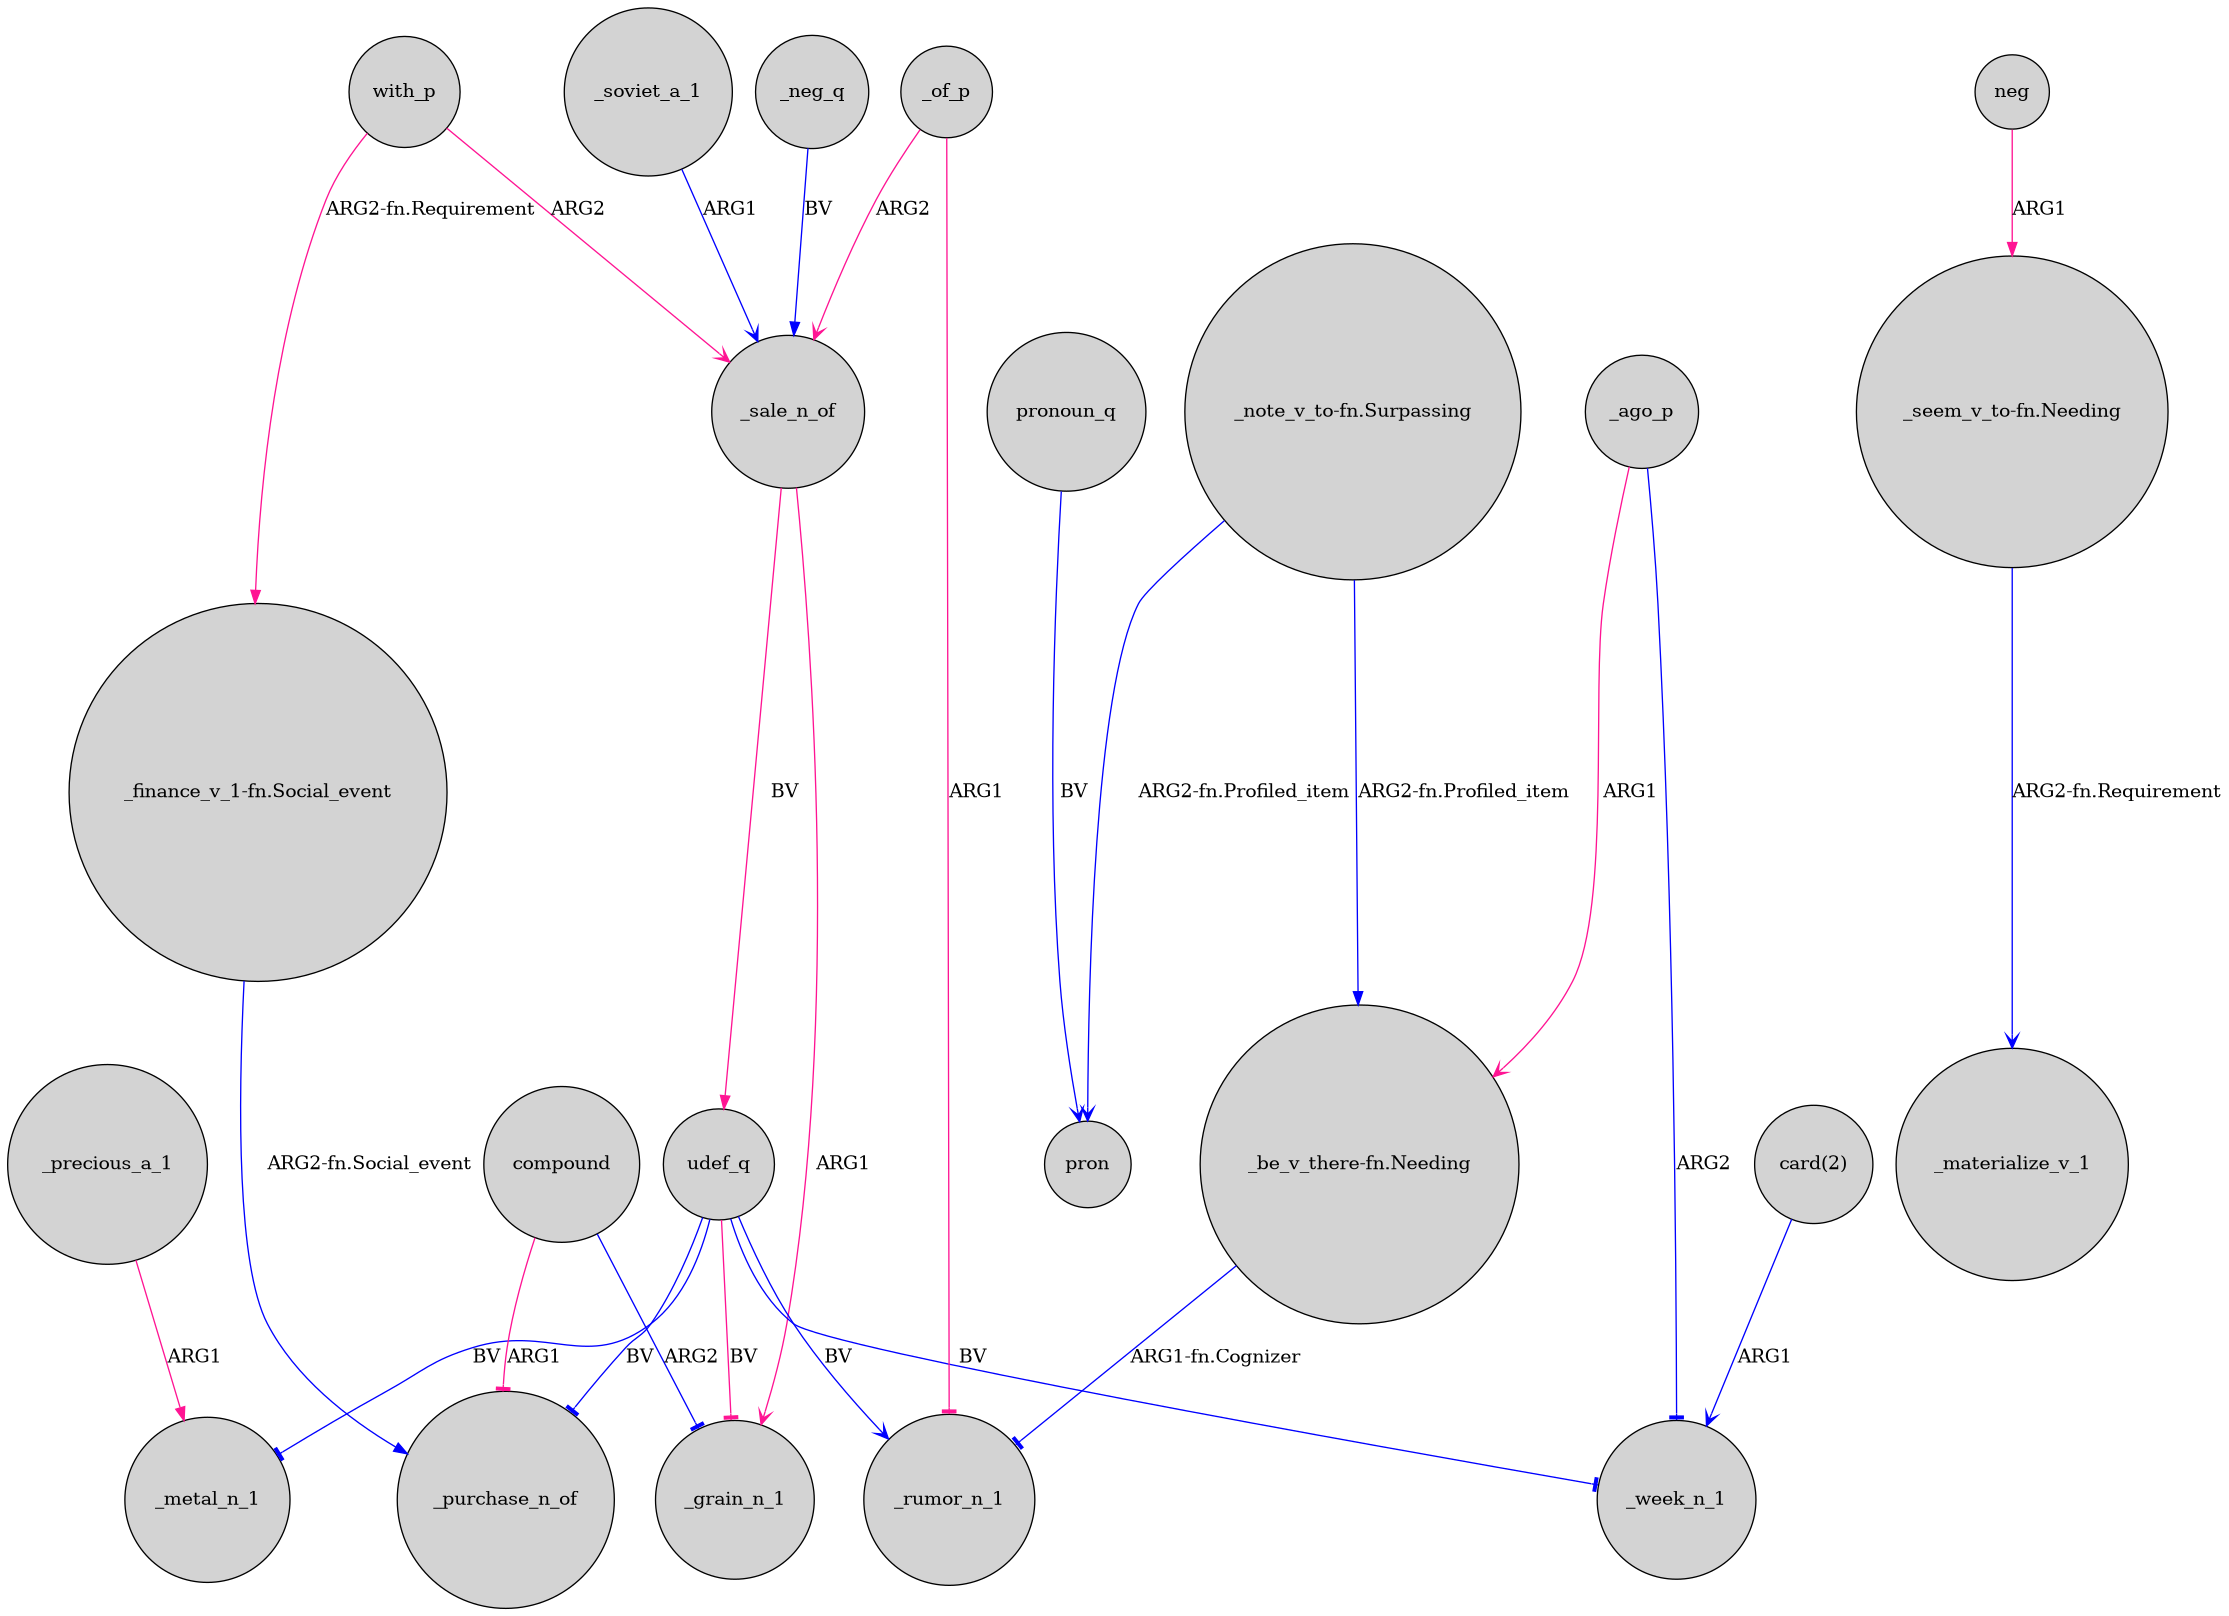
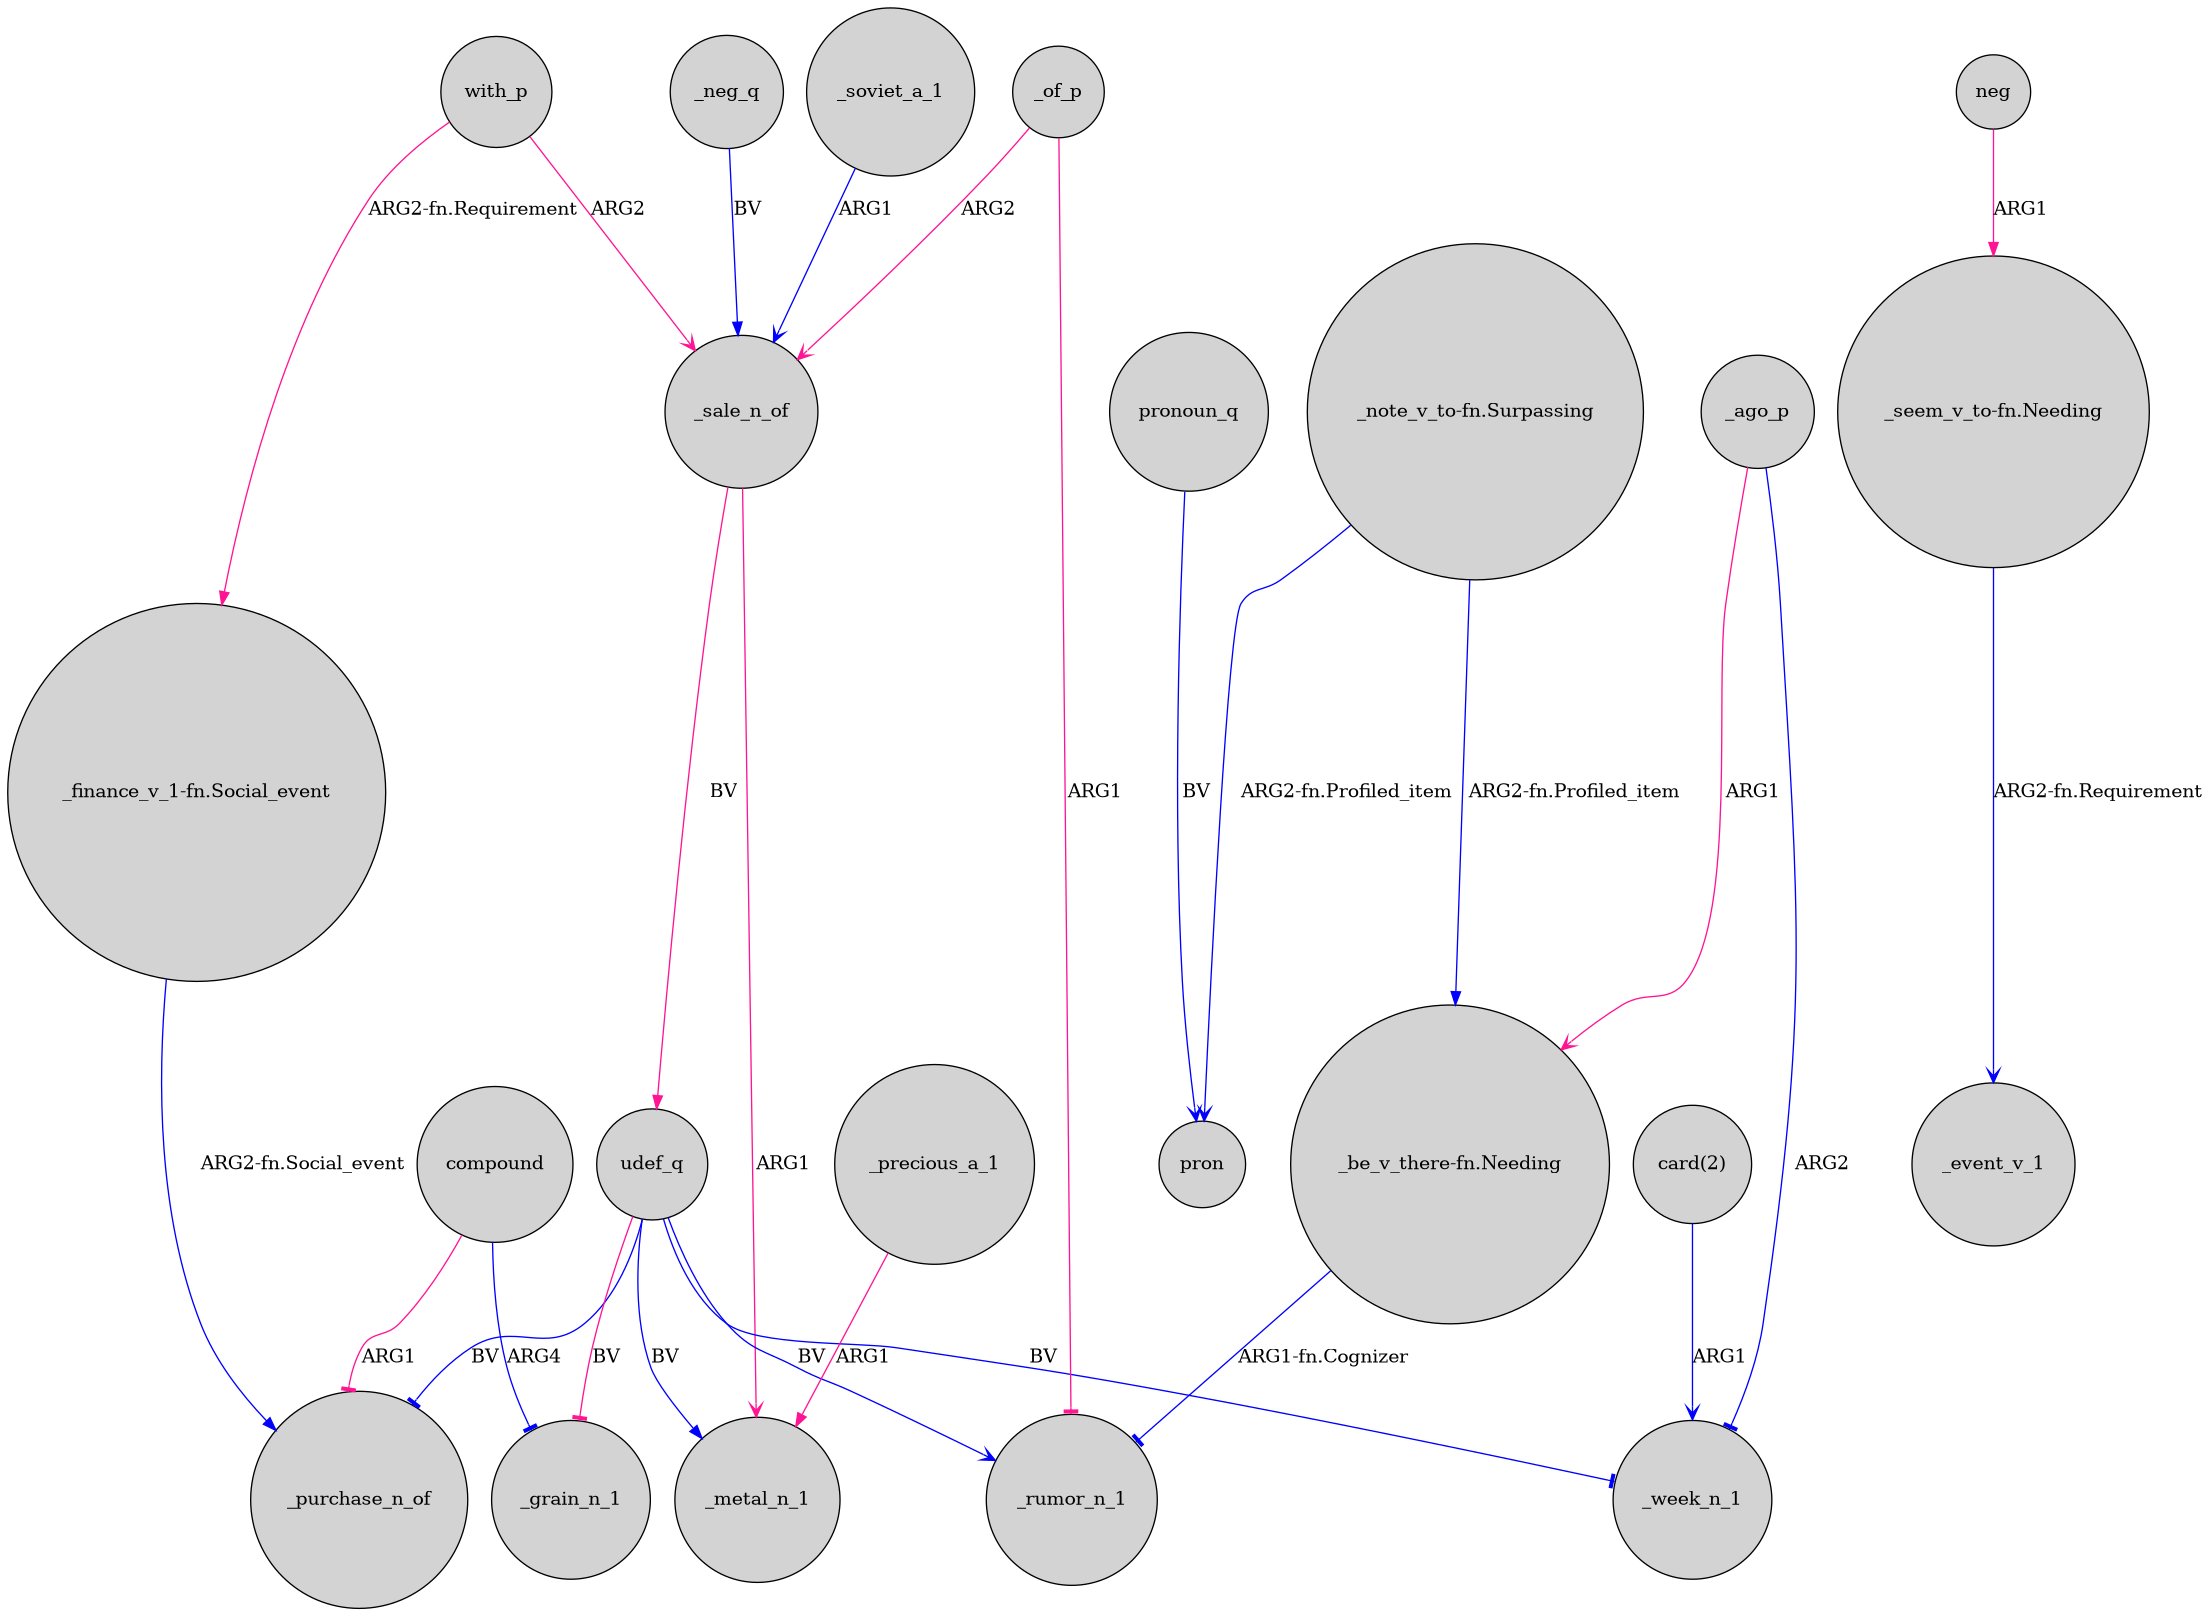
edge "_sale_n_of" -> "_grain_n_1": now "_sale_n_of" -> "_metal_n_1"
node "_materialize_v_1": label "_materialize_v_1" -> "_event_v_1"
edge "udef_q" -> "_metal_n_1": arrowhead tee -> normal
edge "compound" -> "_grain_n_1": label "ARG2" -> "ARG4"
